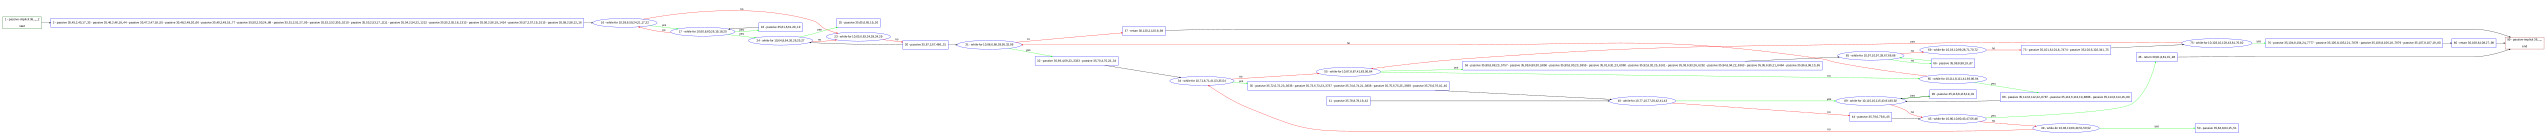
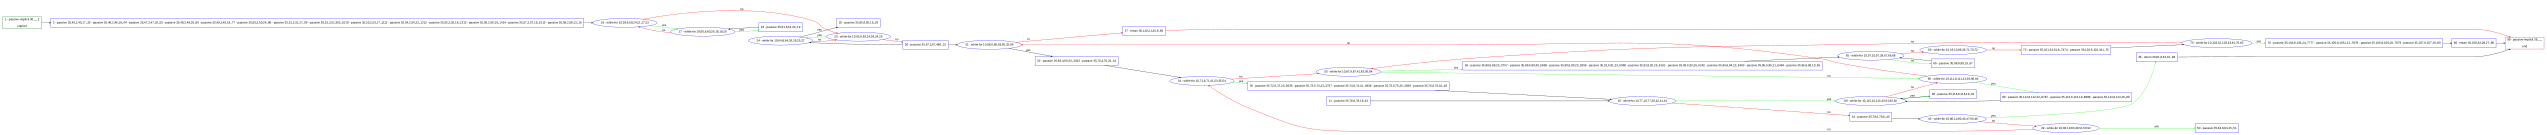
node "1 - passive-implicit 36,,,,,,2 start": label "1 - passive-implicit 36,,,,,,2 start" -> "1 - passive-implicit 36,,,,,,2 implicit"
edge "97 - return 30,120,2,120,9,,98" -> "99 - passive-implicit 36,,,,,, end": color #000000 -> #ff0000
edge "24 - while-for 10,64,8,64,26,26,25,27" -> "25 - passive 35,65,6,65,19,,26": color #00ff00 -> #000000
edge "17 - while-for 10,60,8,60,26,19,18,20" -> "24 - while-for 10,64,8,64,26,26,25,27": now "23 - while-for 10,63,6,63,24,28,24,29" -> "24 - while-for 10,64,8,64,26,26,25,27"
edge "75 - while-for 10,103,10,103,43,81,76,82" -> "55 - while-for 10,87,8,87,41,83,56,84": label "yes" -> "no"
edge "31 - while-for 10,68,6,68,39,95,32,96" -> "32 - passive 35,69,4,69,23,,3333 - passive 35,70,4,70,23,,34": color #00ff00 -> #000000
edge "66 - passive 35,98,8,98,19,,67" -> "65 - while-for 10,97,10,97,28,67,66,68": color #00ff00 -> #000000
edge "89 - while-for 10,115,10,115,43,91,90,92" -> "45 - while-for 10,80,10,80,43,47,66,48": now "89 - while-for 10,115,10,115,43,91,90,92" -> "85 - while-for 10,111,8,111,41,93,86,94"
